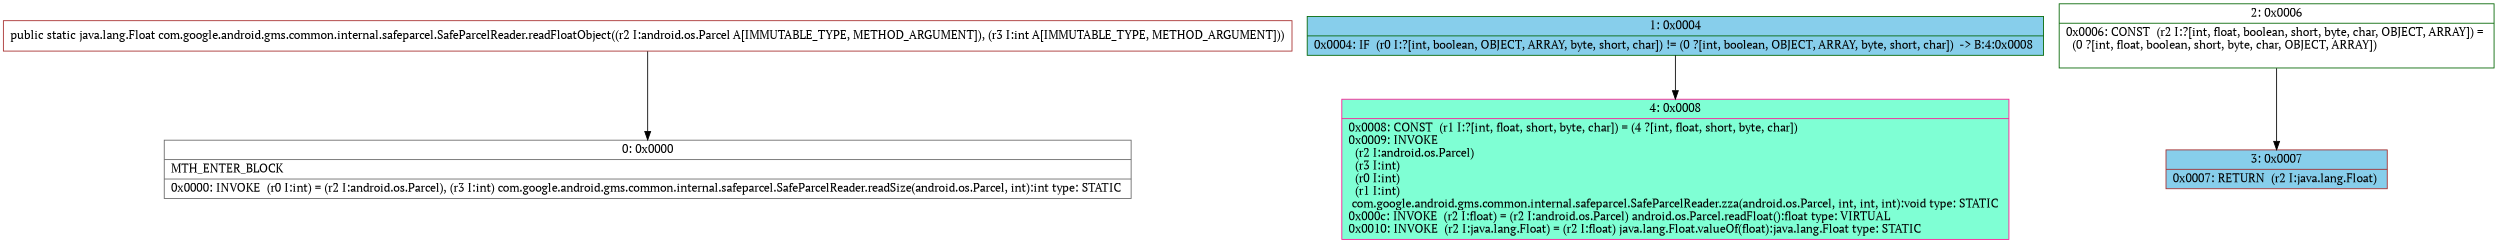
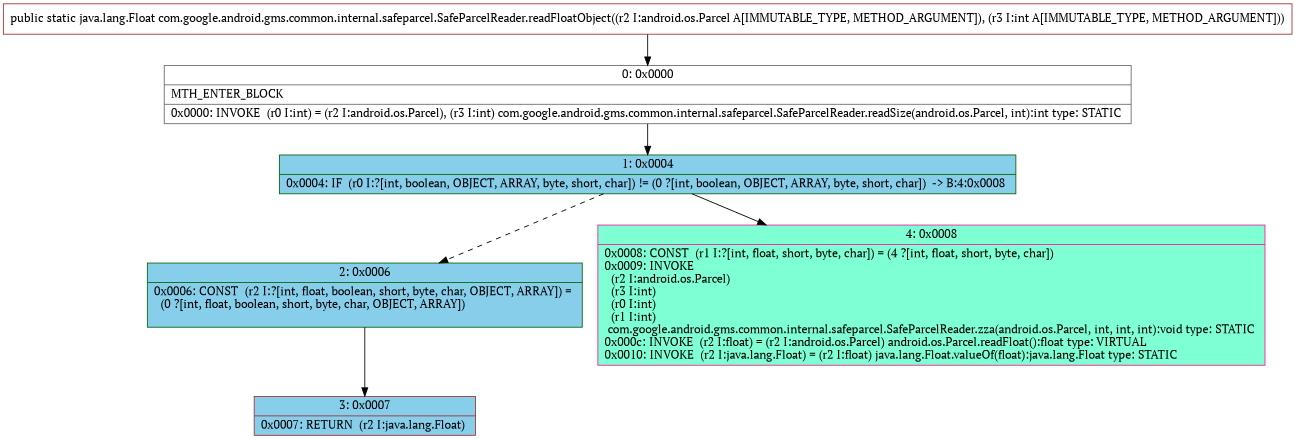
node "2: 0x0006": fillcolor white -> skyblue
edge "0: 0x0000" -> "1: 0x0004": added
edge "1: 0x0004" -> "2: 0x0006": added
